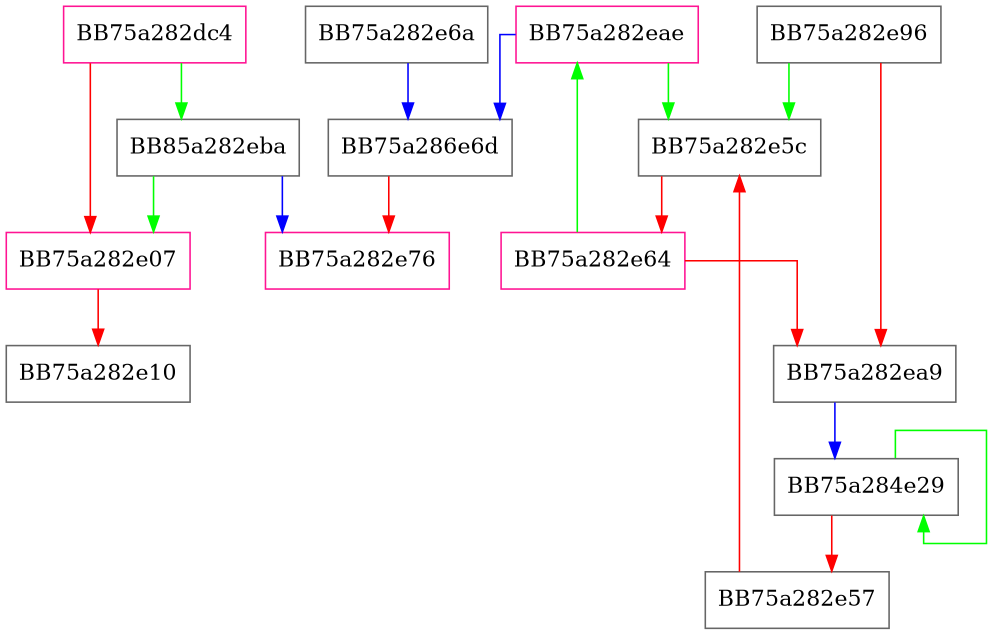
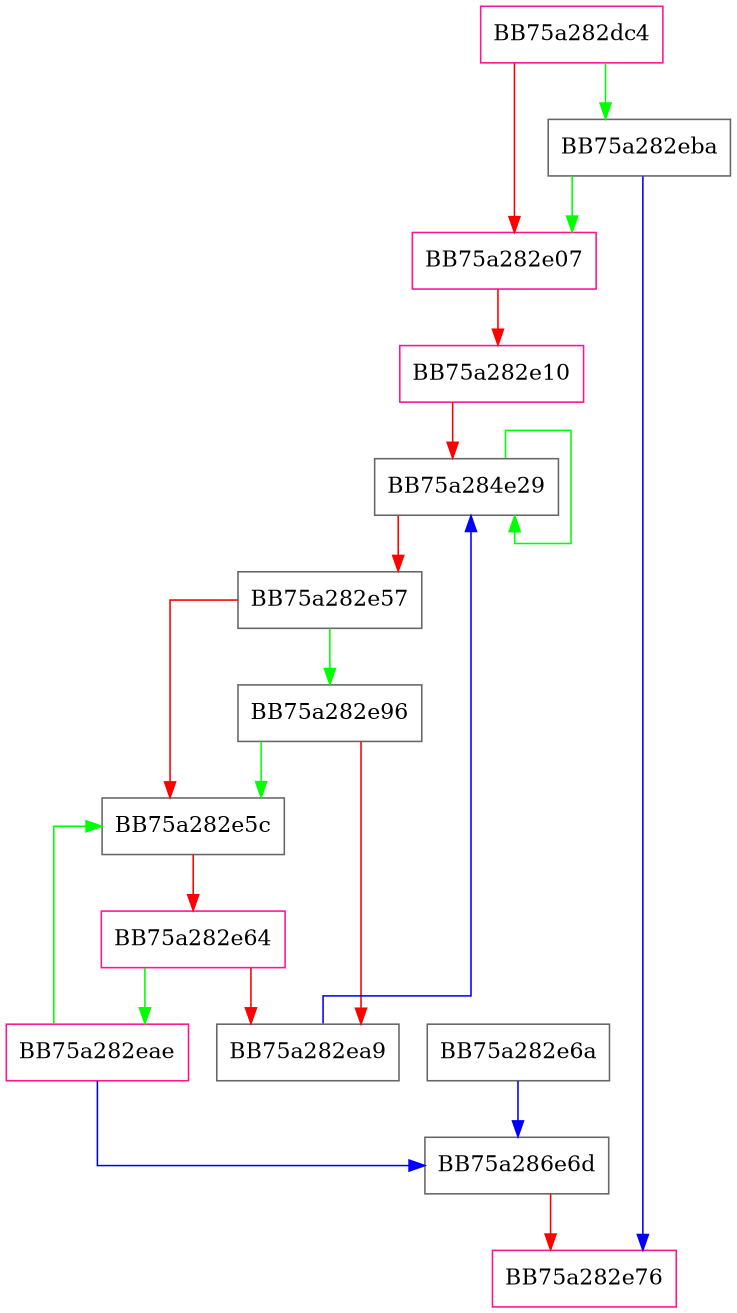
node "BB85a282eba": label "BB85a282eba" -> "BB75a282eba"
node "BB75a282e10": color gray40 -> deeppink
edge "BB75a282e10" -> "BB75a284e29": added
edge "BB75a282e57" -> "BB75a282e96": added
